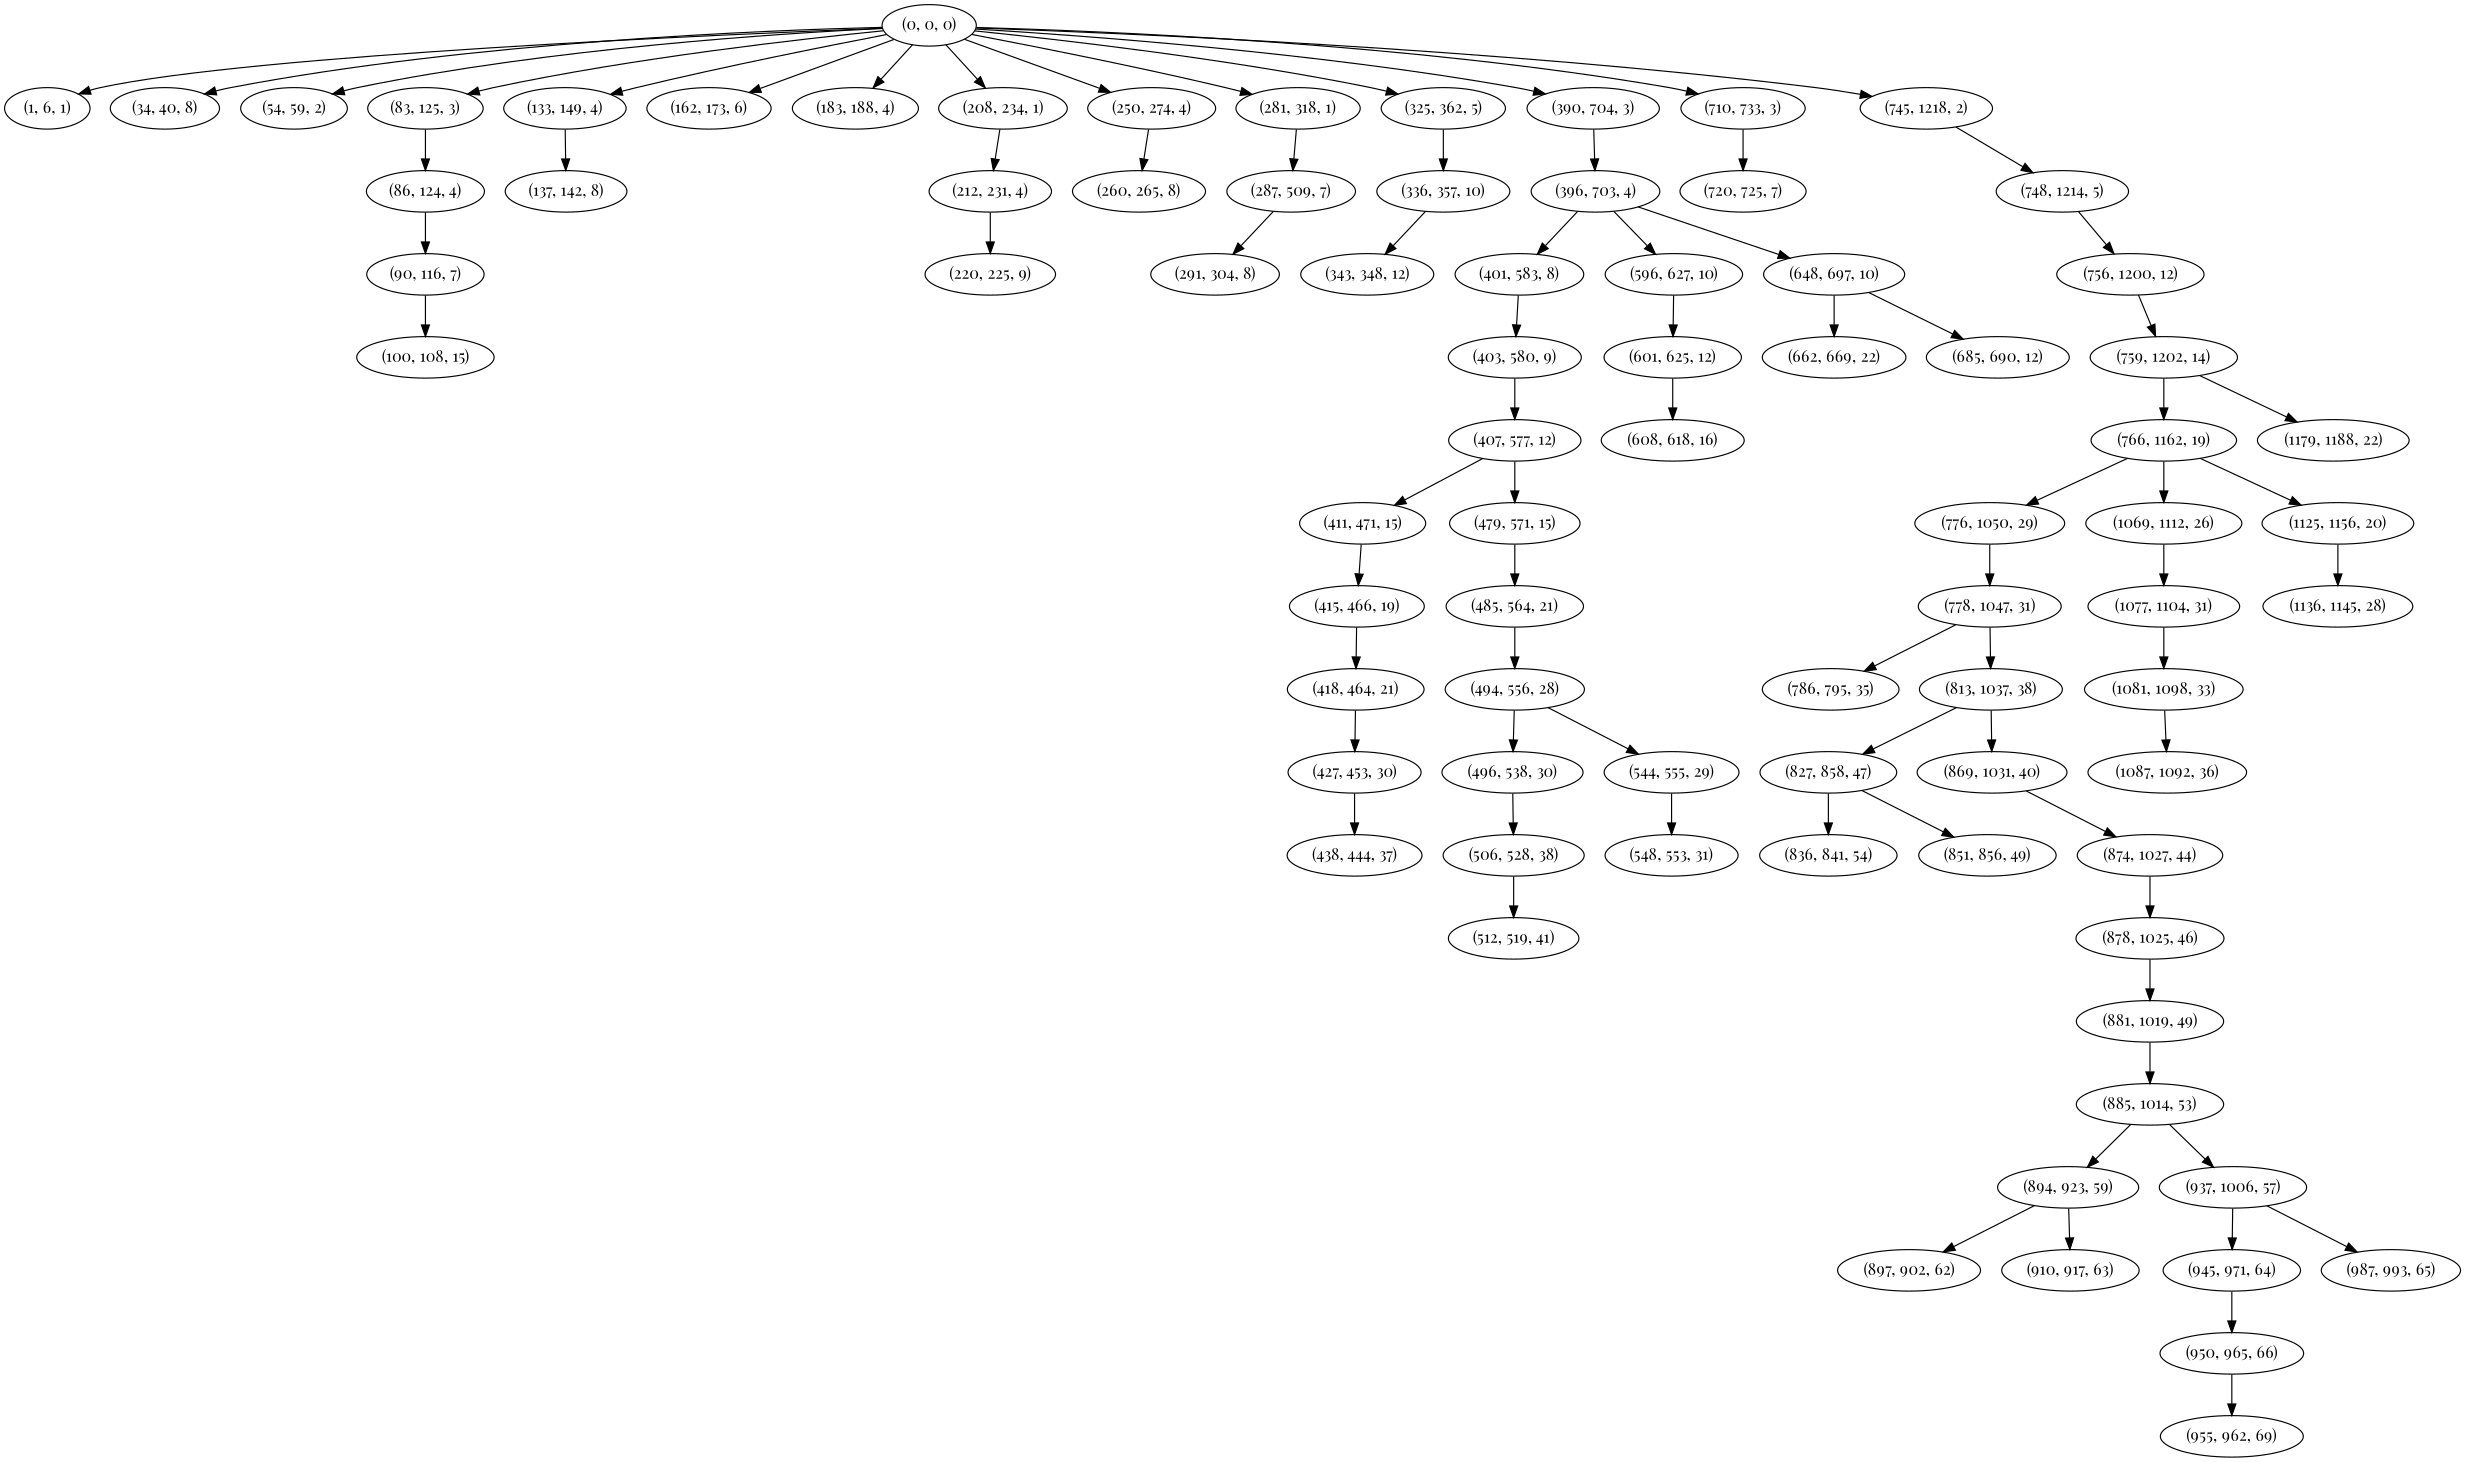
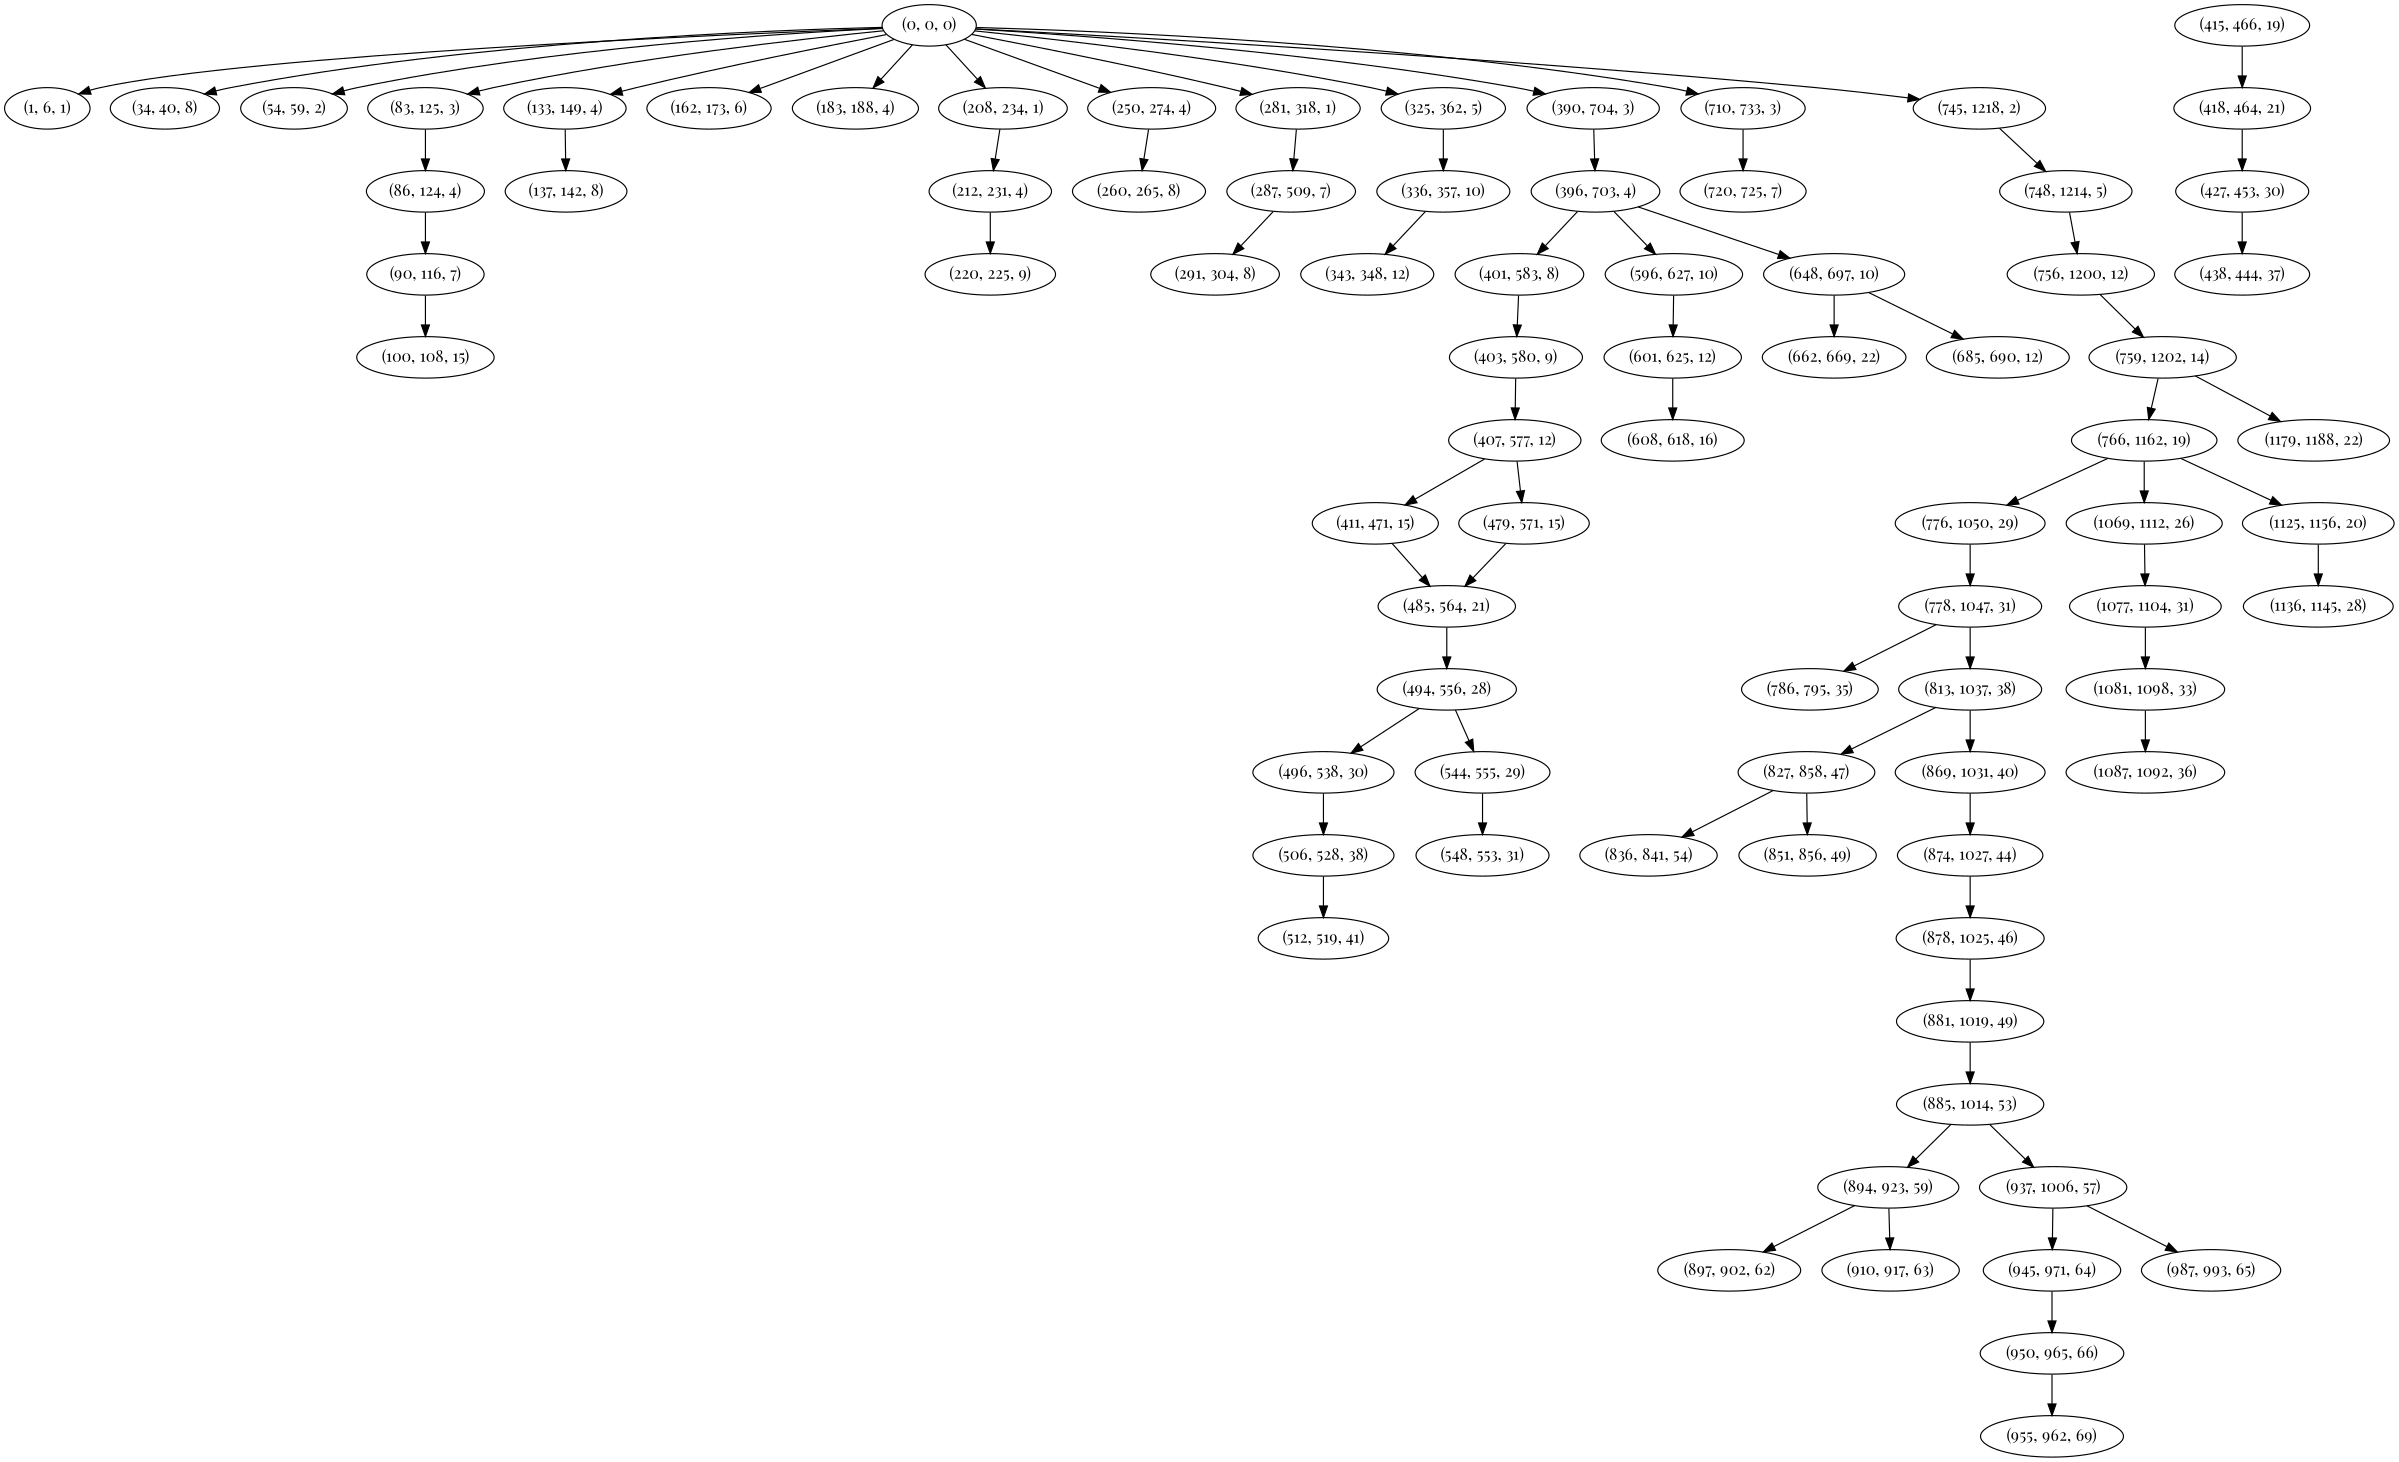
edge "(411, 471, 15)" -> "(415, 466, 19)": now "(411, 471, 15)" -> "(485, 564, 21)"
